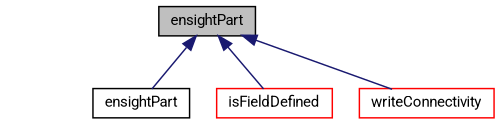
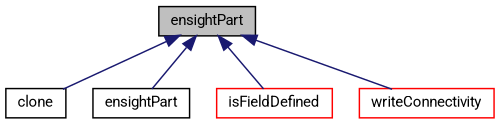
node "clone": added
